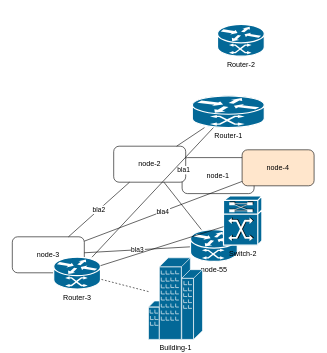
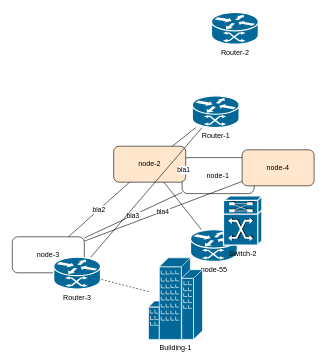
node "Router-2": moved (241, 40) -> (235, 28)
node "Router-1": size 72x32 -> 47x32
node "node-2": fillcolor #ffffff -> #ffe6cc
edge "node-55" -- "node-3": now "node-1" -- "node-3"
edge "Switch-2" -- "Router-3": removed
